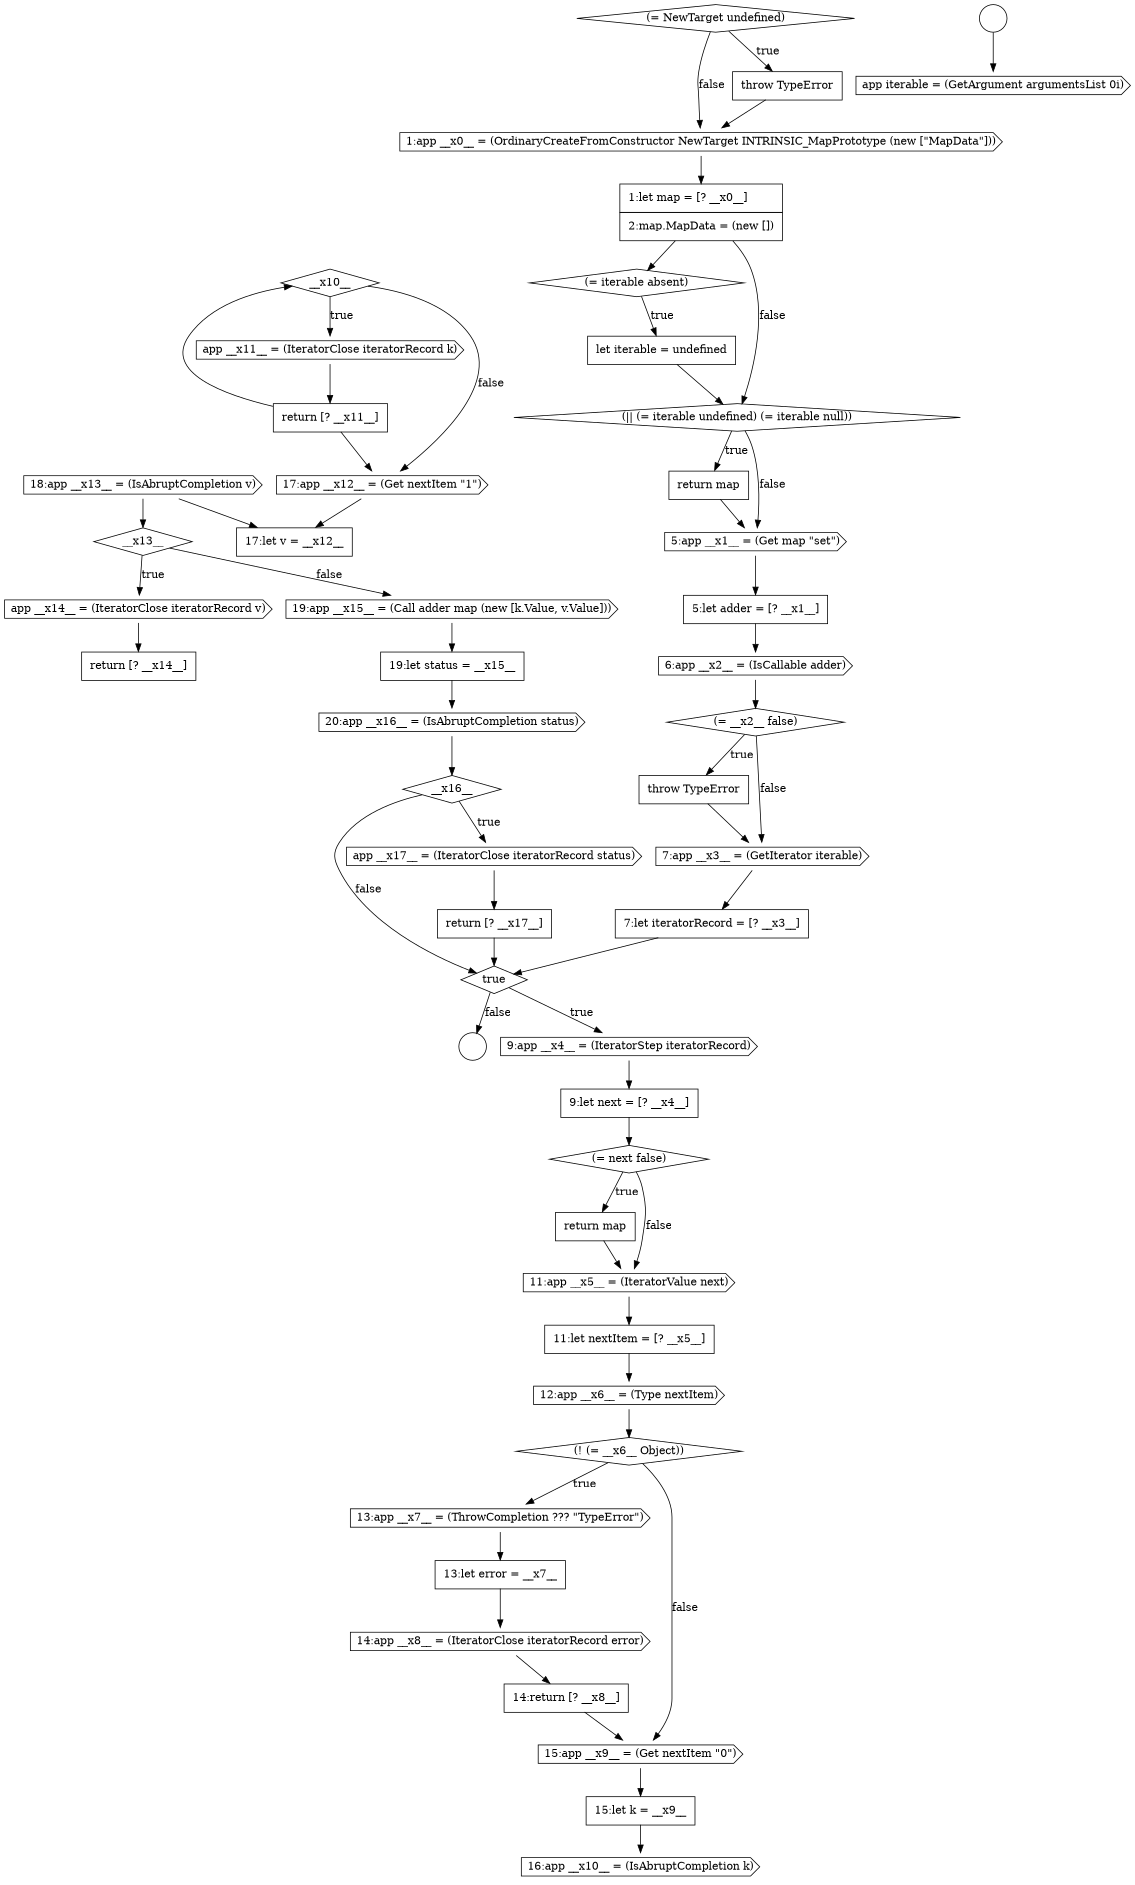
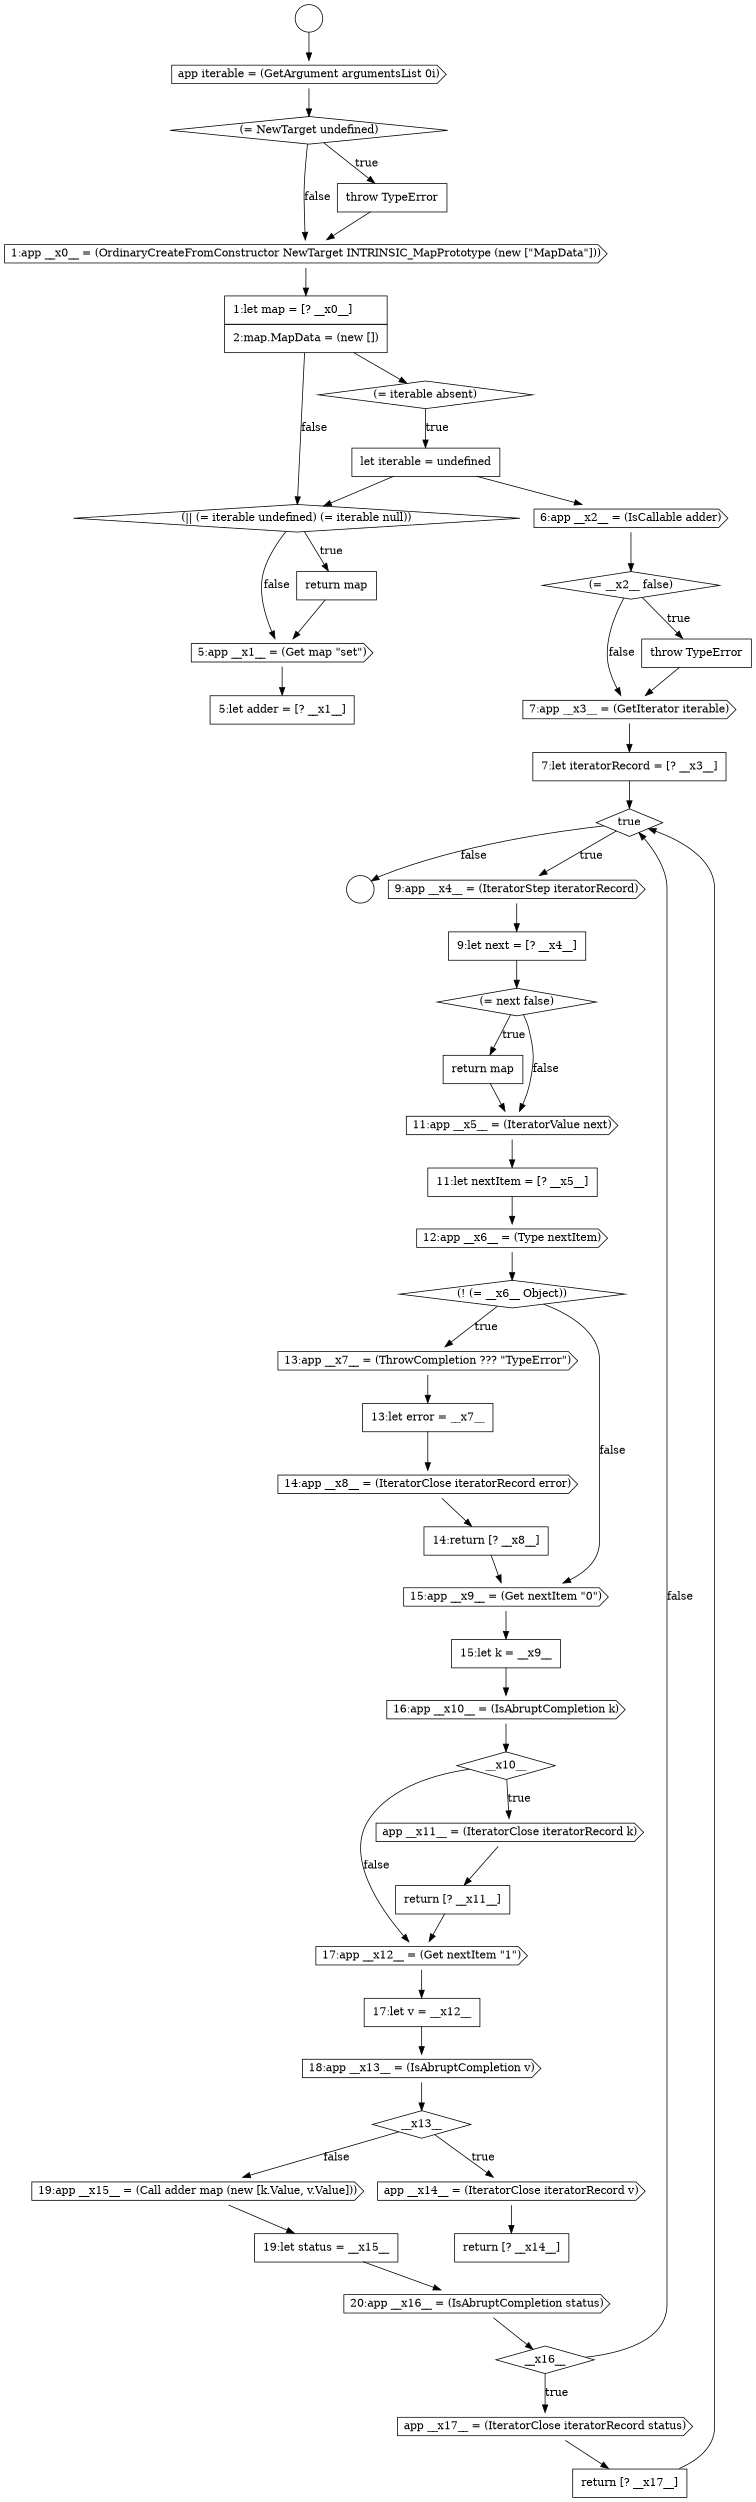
edge "app iterable = (GetArgument argumentsList 0i)" -> "(= NewTarget undefined)": added
edge "return [? __x11__]" -> "__x10__": now "16:app __x10__ = (IsAbruptCompletion k)" -> "__x10__"
edge "18:app __x13__ = (IsAbruptCompletion v)" -> "17:let v = __x12__": reversed
edge "5:let adder = [? __x1__]" -> "6:app __x2__ = (IsCallable adder)": now "let iterable = undefined" -> "6:app __x2__ = (IsCallable adder)"
